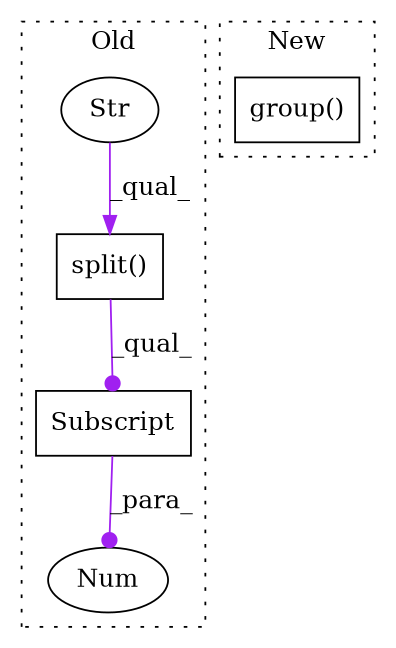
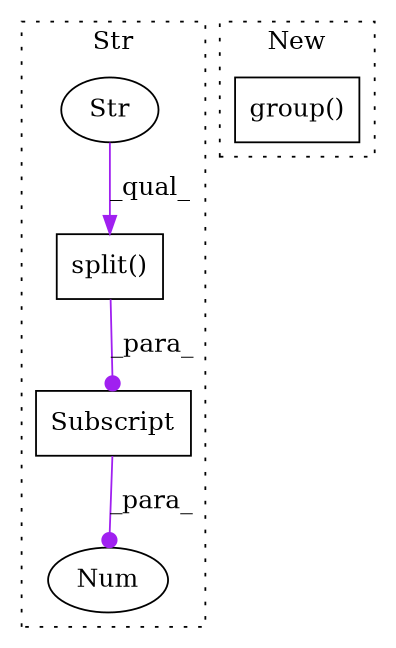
cluster "Old": label "Old" -> "Str"
edge "split()" -> "Subscript": label "_qual_" -> "_para_"
